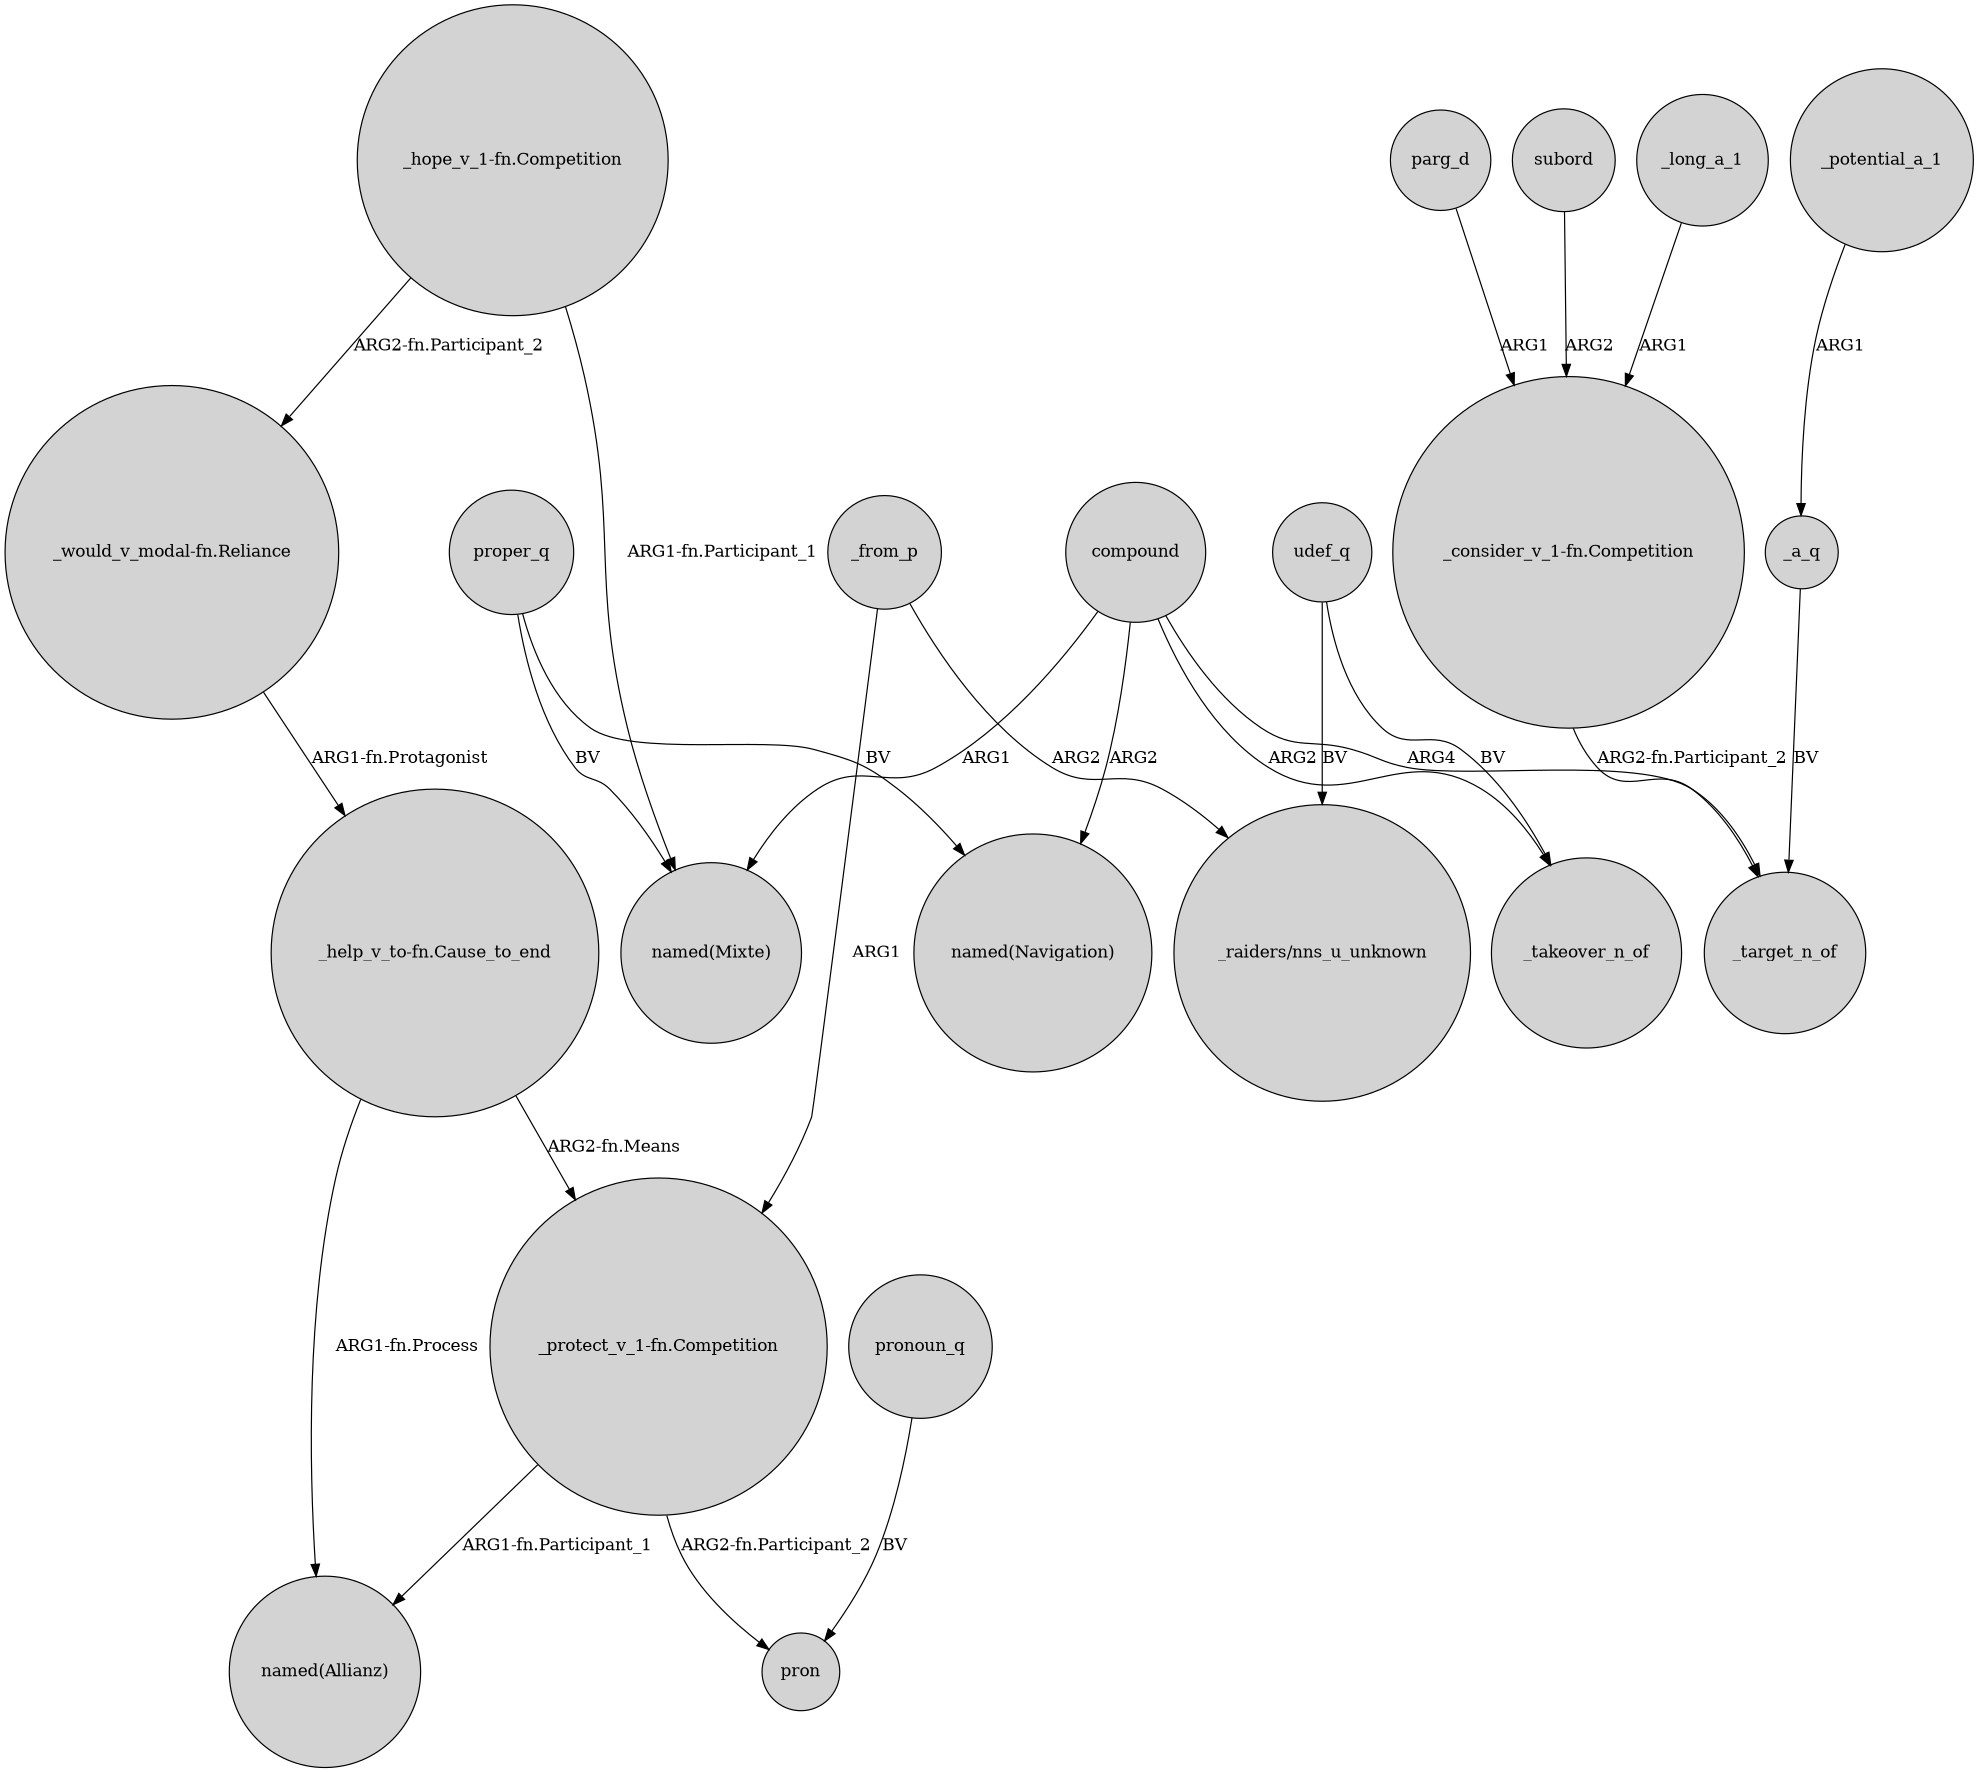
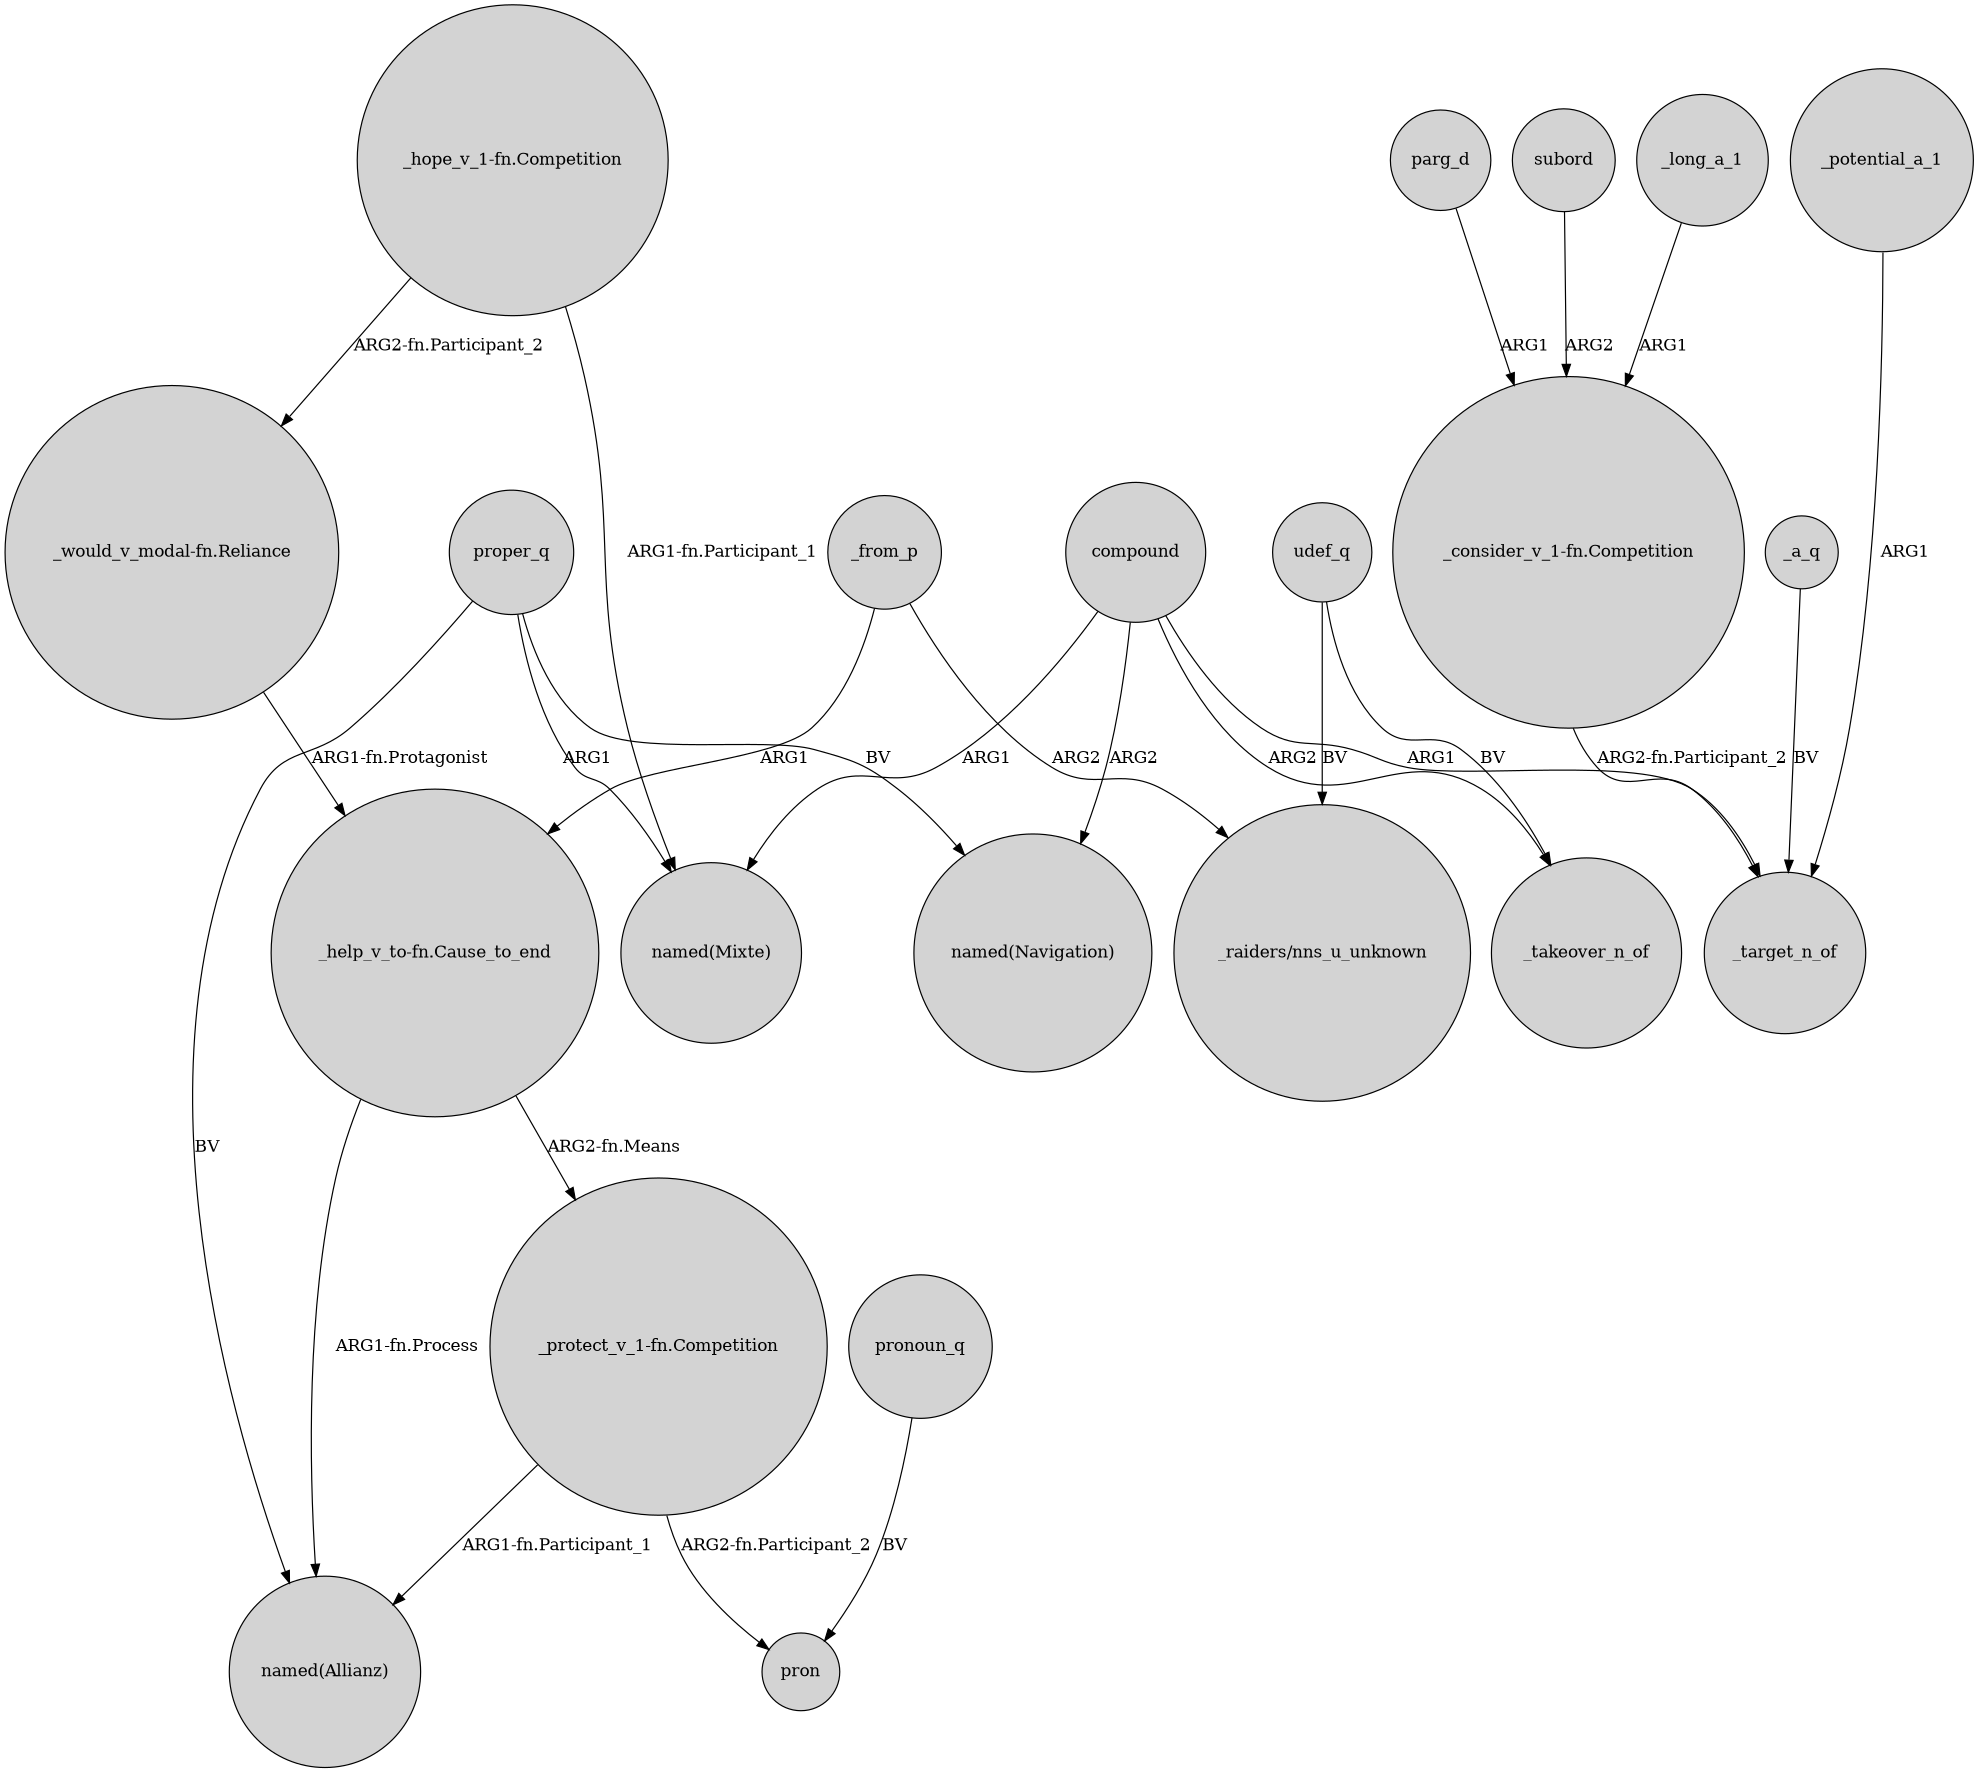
edge "_potential_a_1" -> "_a_q": now "_potential_a_1" -> "_target_n_of"
edge "proper_q" -> "named(Mixte)": label "BV" -> "ARG1"
edge "compound" -> "_target_n_of": label "ARG4" -> "ARG1"
edge "_from_p" -> "_protect_v_1-fn.Competition": now "_from_p" -> "_help_v_to-fn.Cause_to_end"
edge "proper_q" -> "named(Allianz)": added, label "BV"
